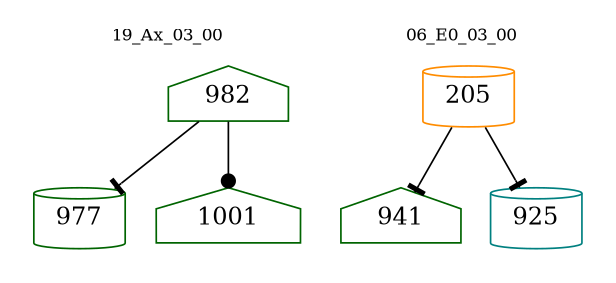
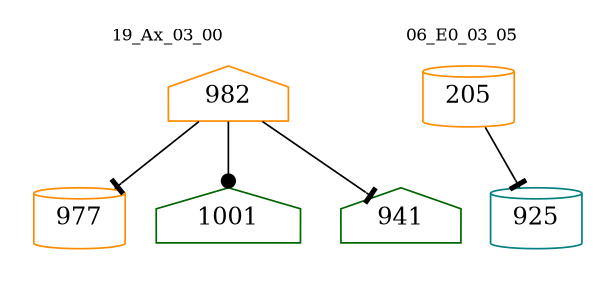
cluster "06_E0_03_00": label "06_E0_03_00" -> "06_E0_03_05"
node "982": color darkgreen -> darkorange
edge "205" -> "941": now "982" -> "941"
node "977": color darkgreen -> darkorange
